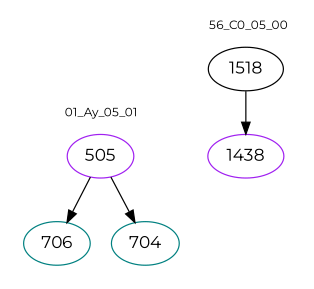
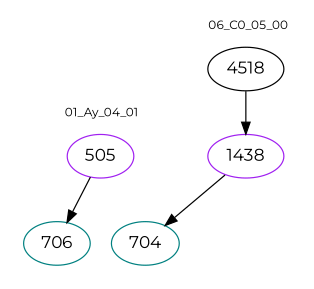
cluster "56_C0_05_00": label "56_C0_05_00" -> "06_C0_05_00"
node "1518": label "1518" -> "4518"
cluster "01_Ay_05_01": label "01_Ay_05_01" -> "01_Ay_04_01"
edge "505" -> "704": now "1438" -> "704"
